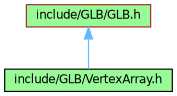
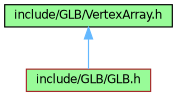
edge "include/GLB/VertexArray.h" -> "include/GLB/GLB.h": reversed
